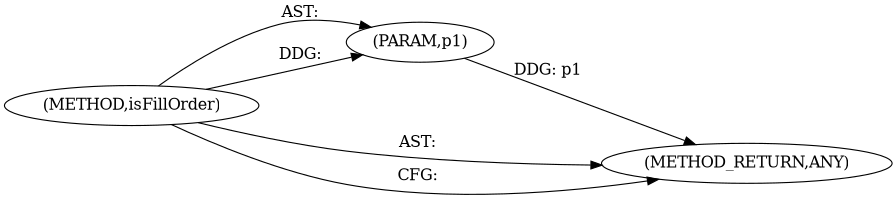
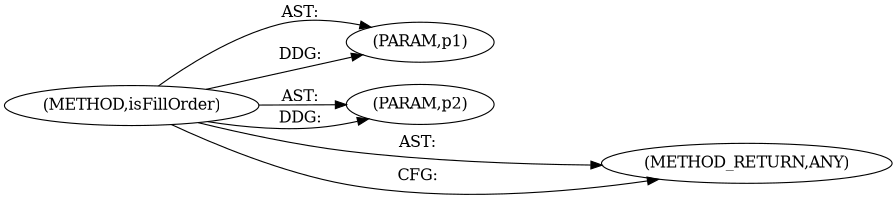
edge "(PARAM,p1)" -> "(METHOD_RETURN,ANY)": removed, label "DDG: p1"
node "(PARAM,p2)": added
